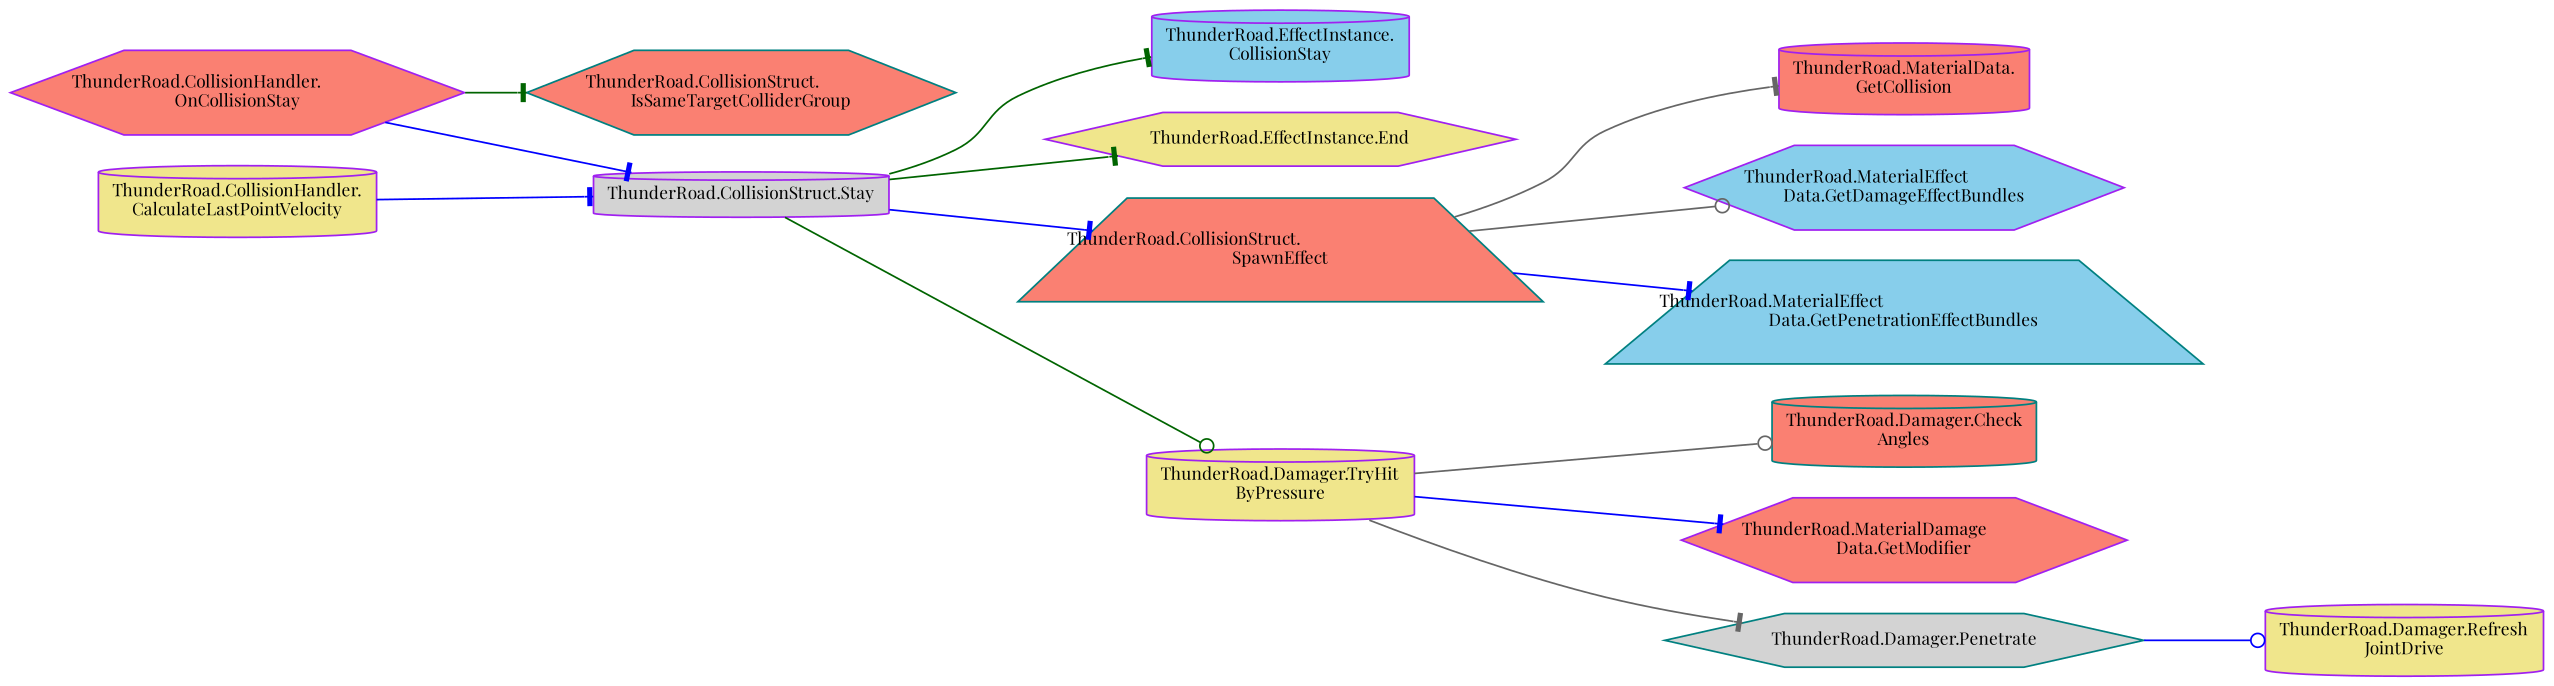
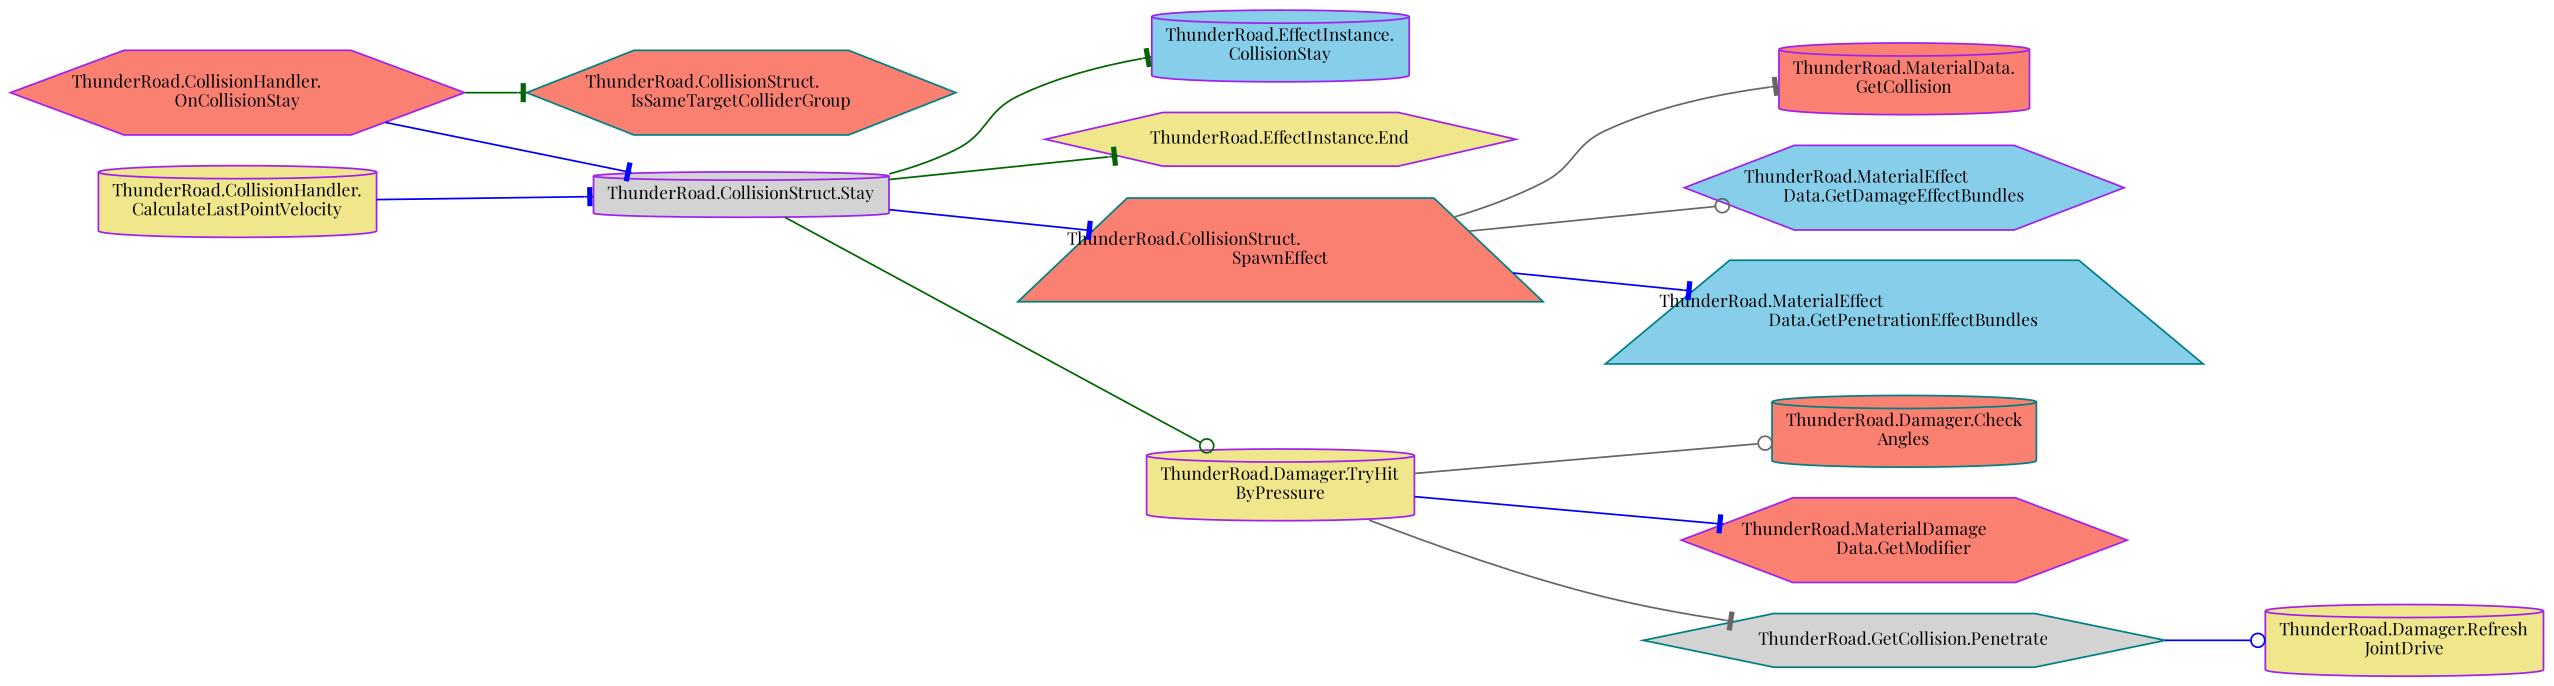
node "ThunderRoad.Damager.Penetrate": label "ThunderRoad.Damager.Penetrate" -> "ThunderRoad.GetCollision.Penetrate"
